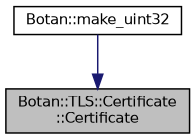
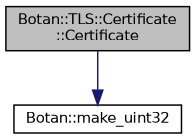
edge "Botan::make_uint32" -> "Botan::TLS::Certificate ::Certificate": reversed
